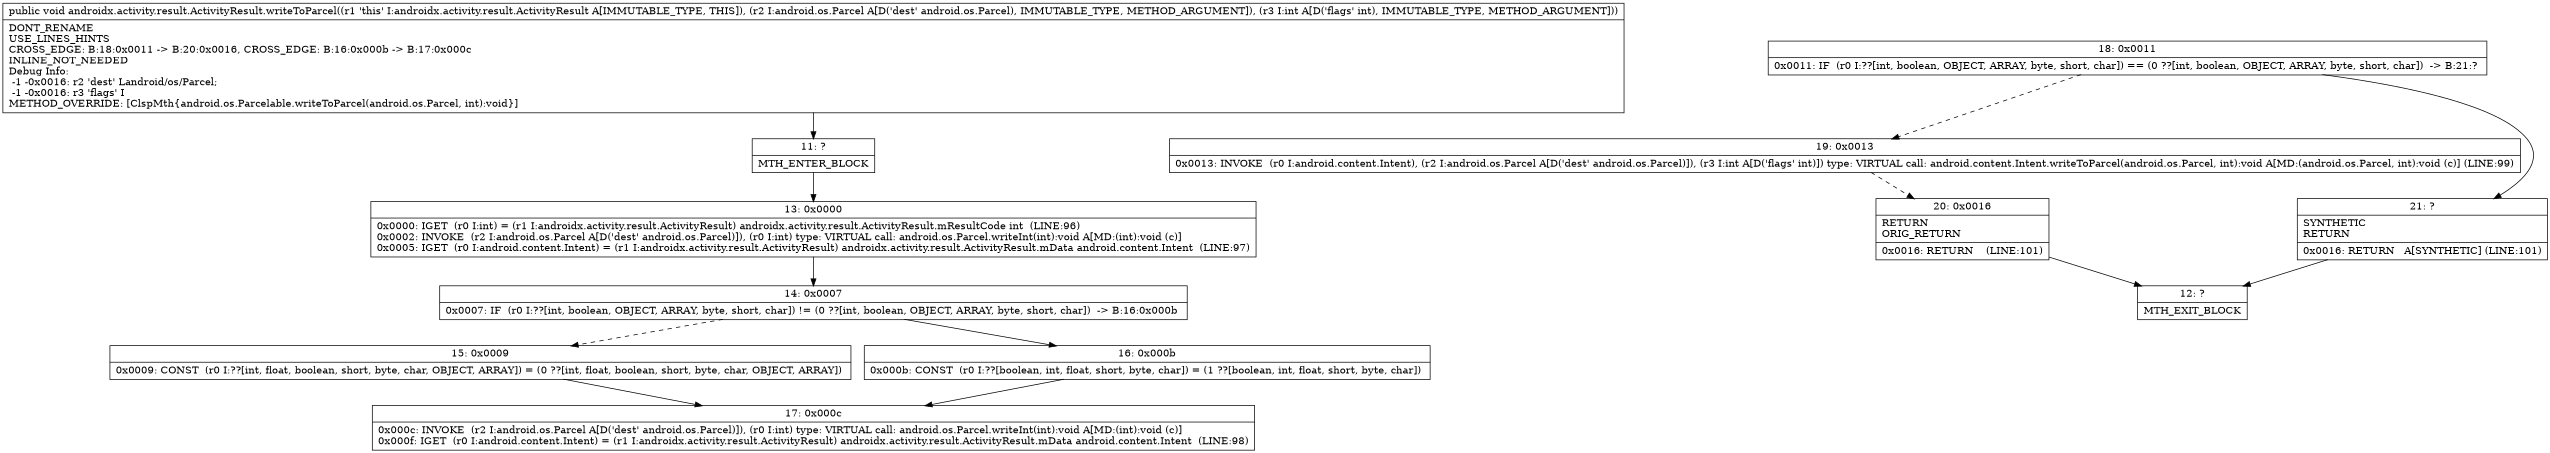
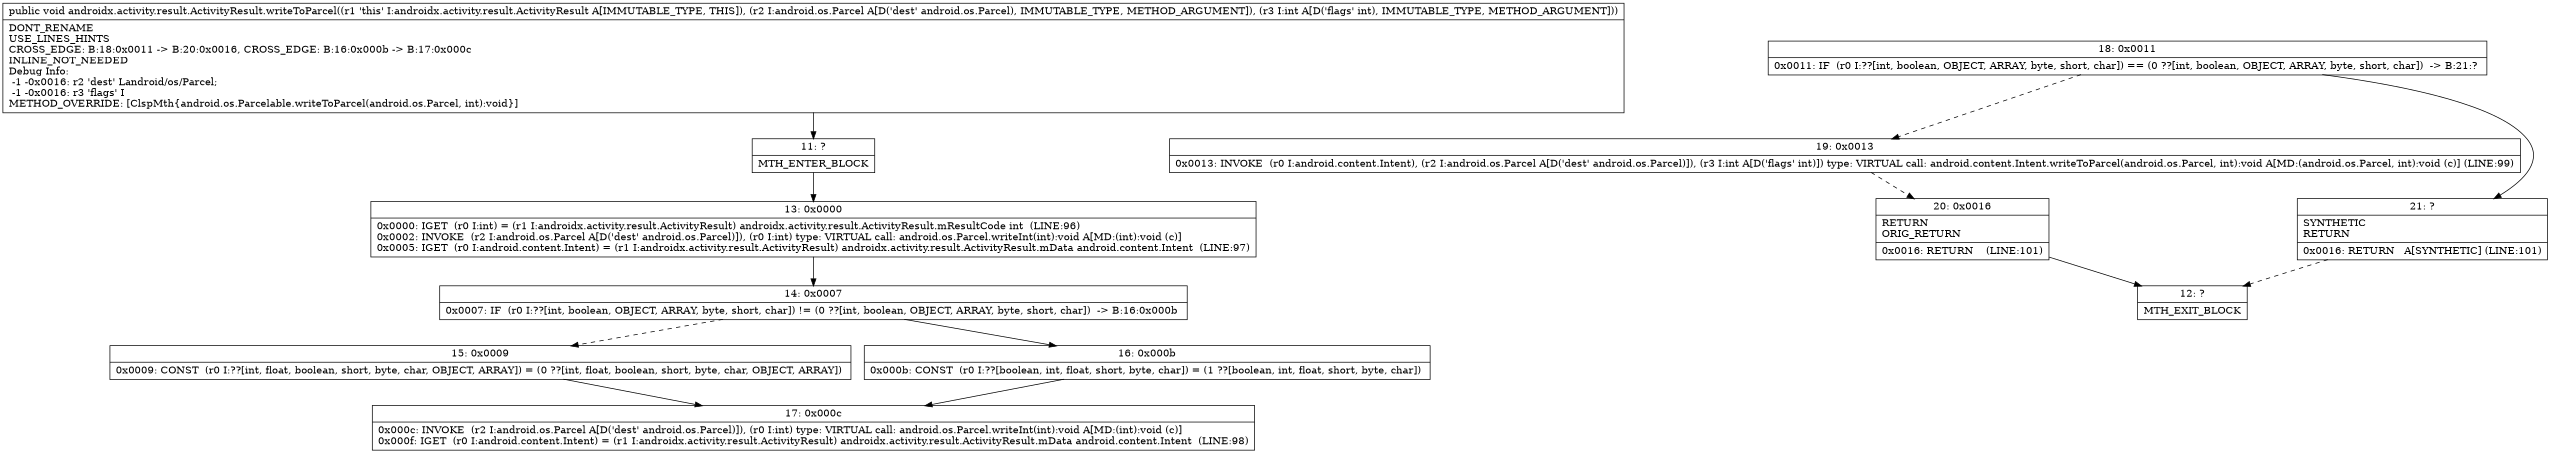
edge "21: ?" -> "12: ?": style solid -> dashed
